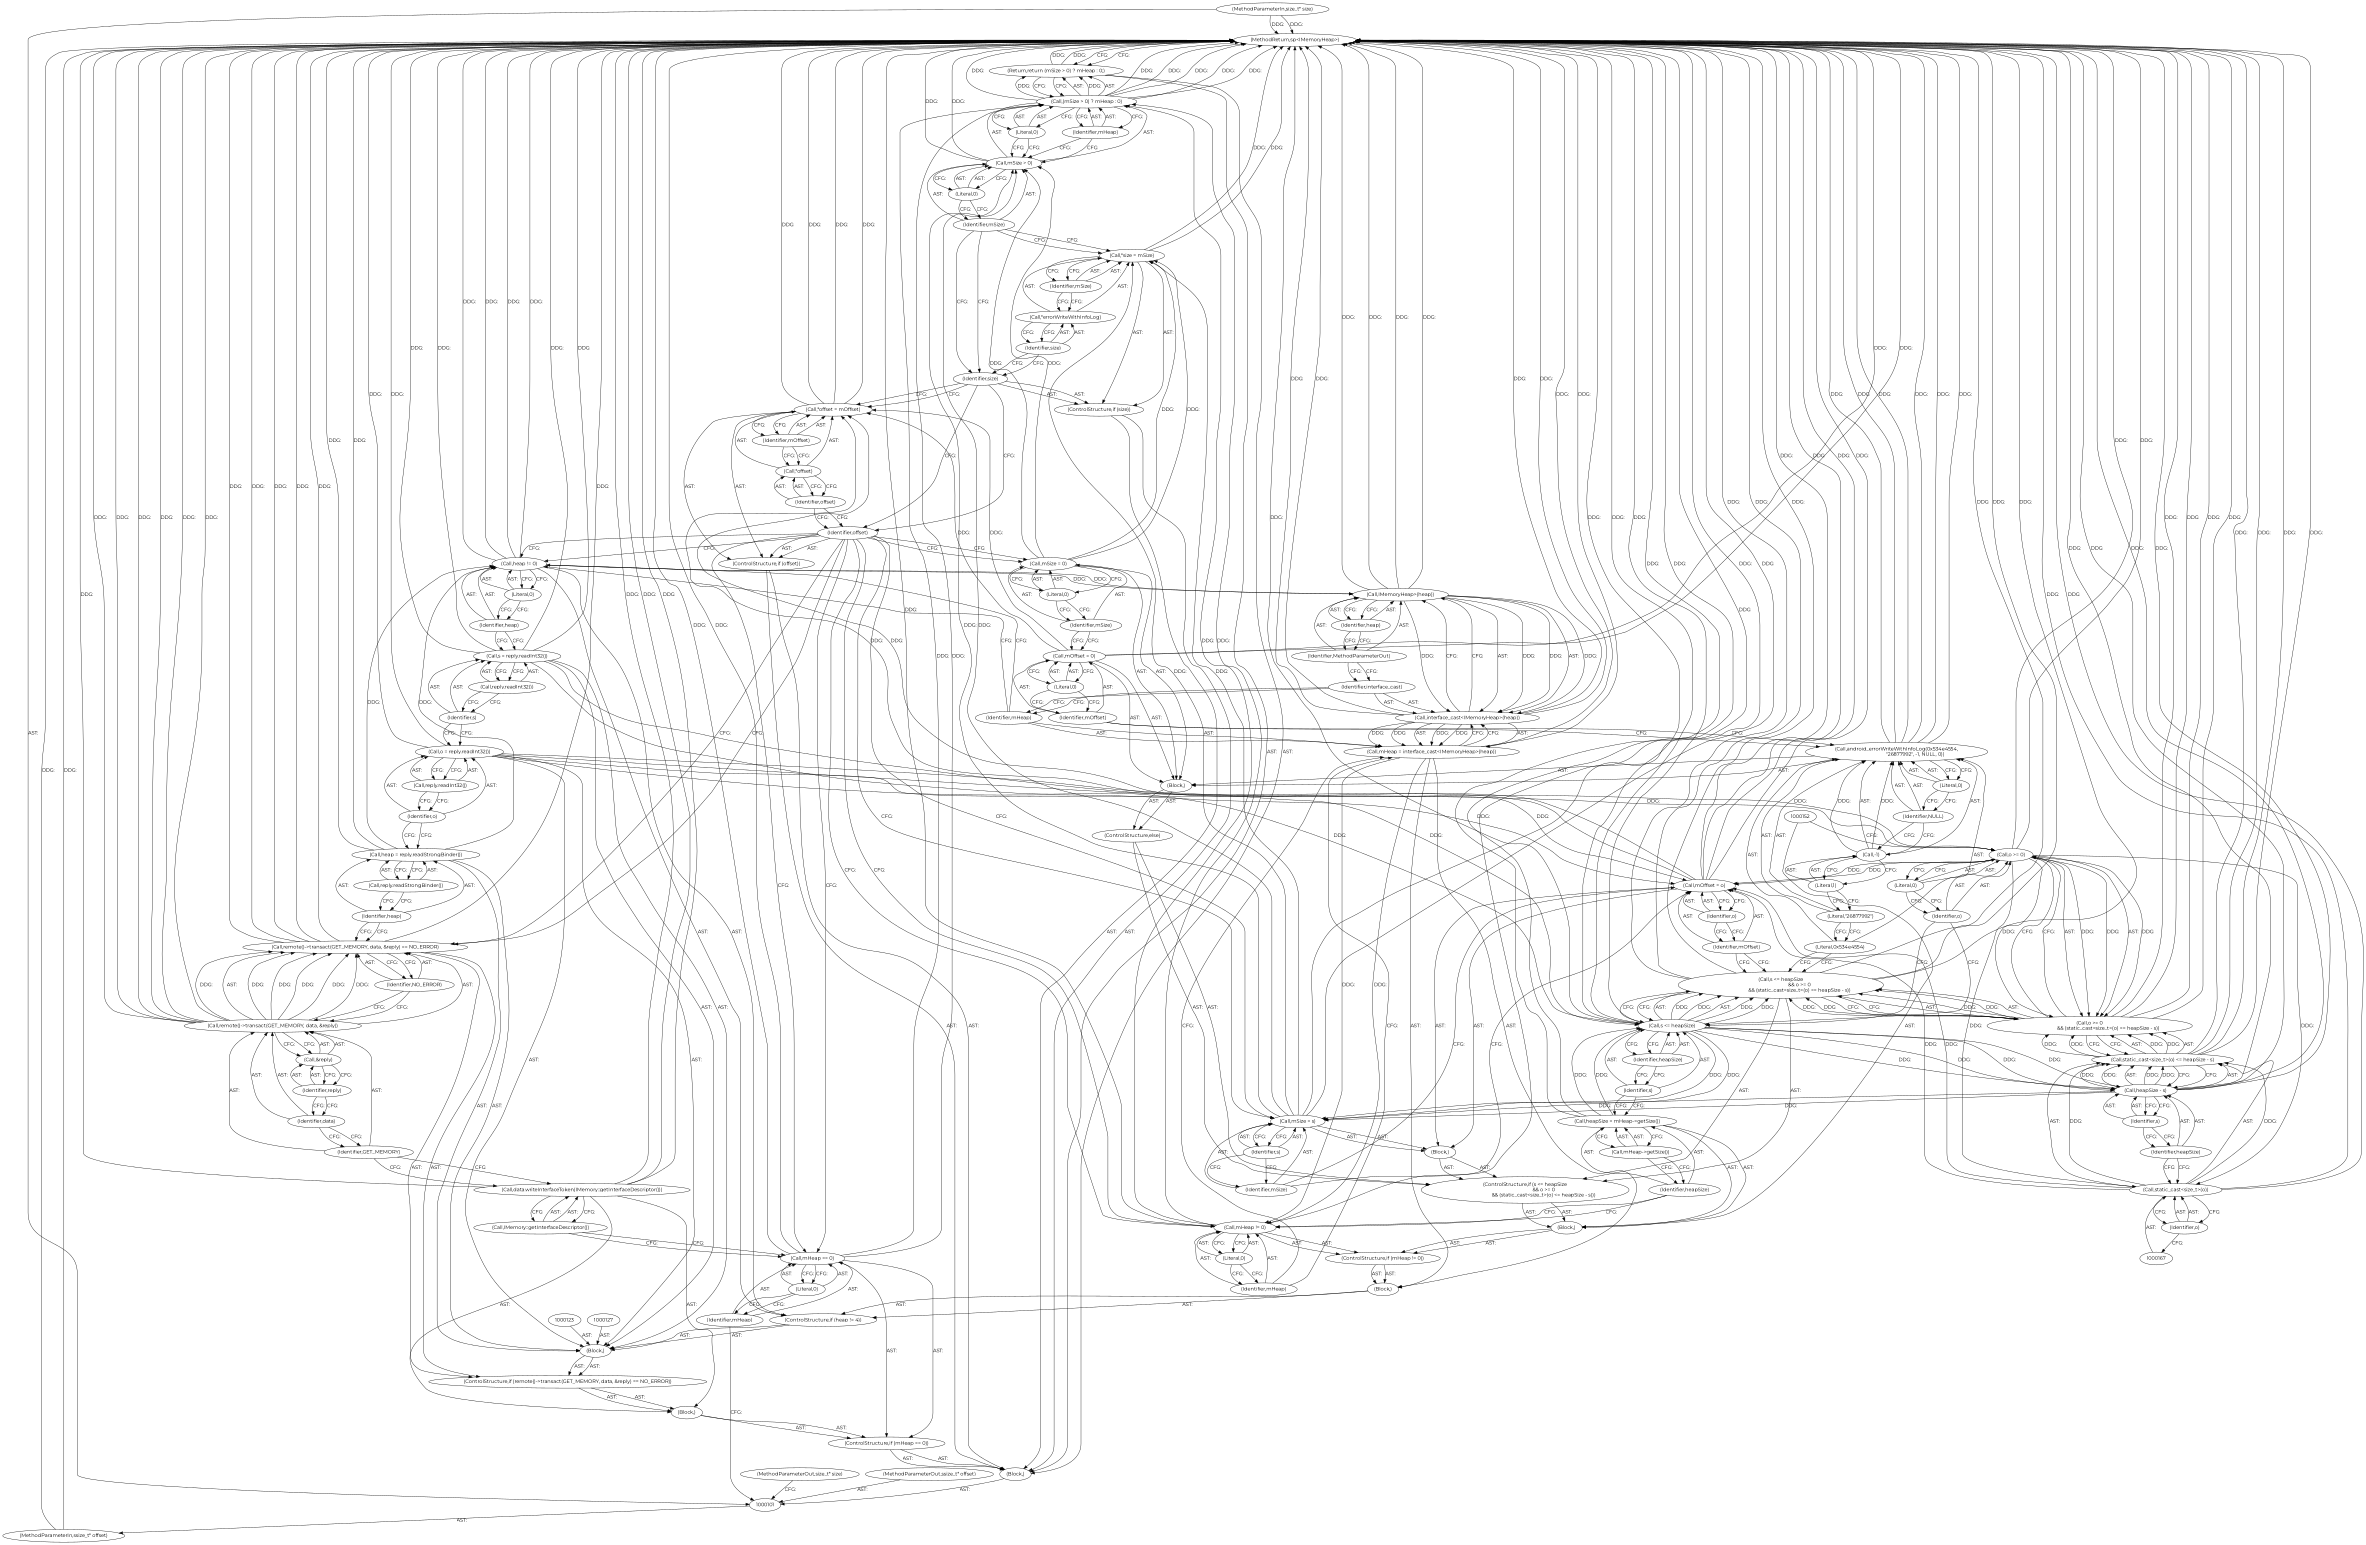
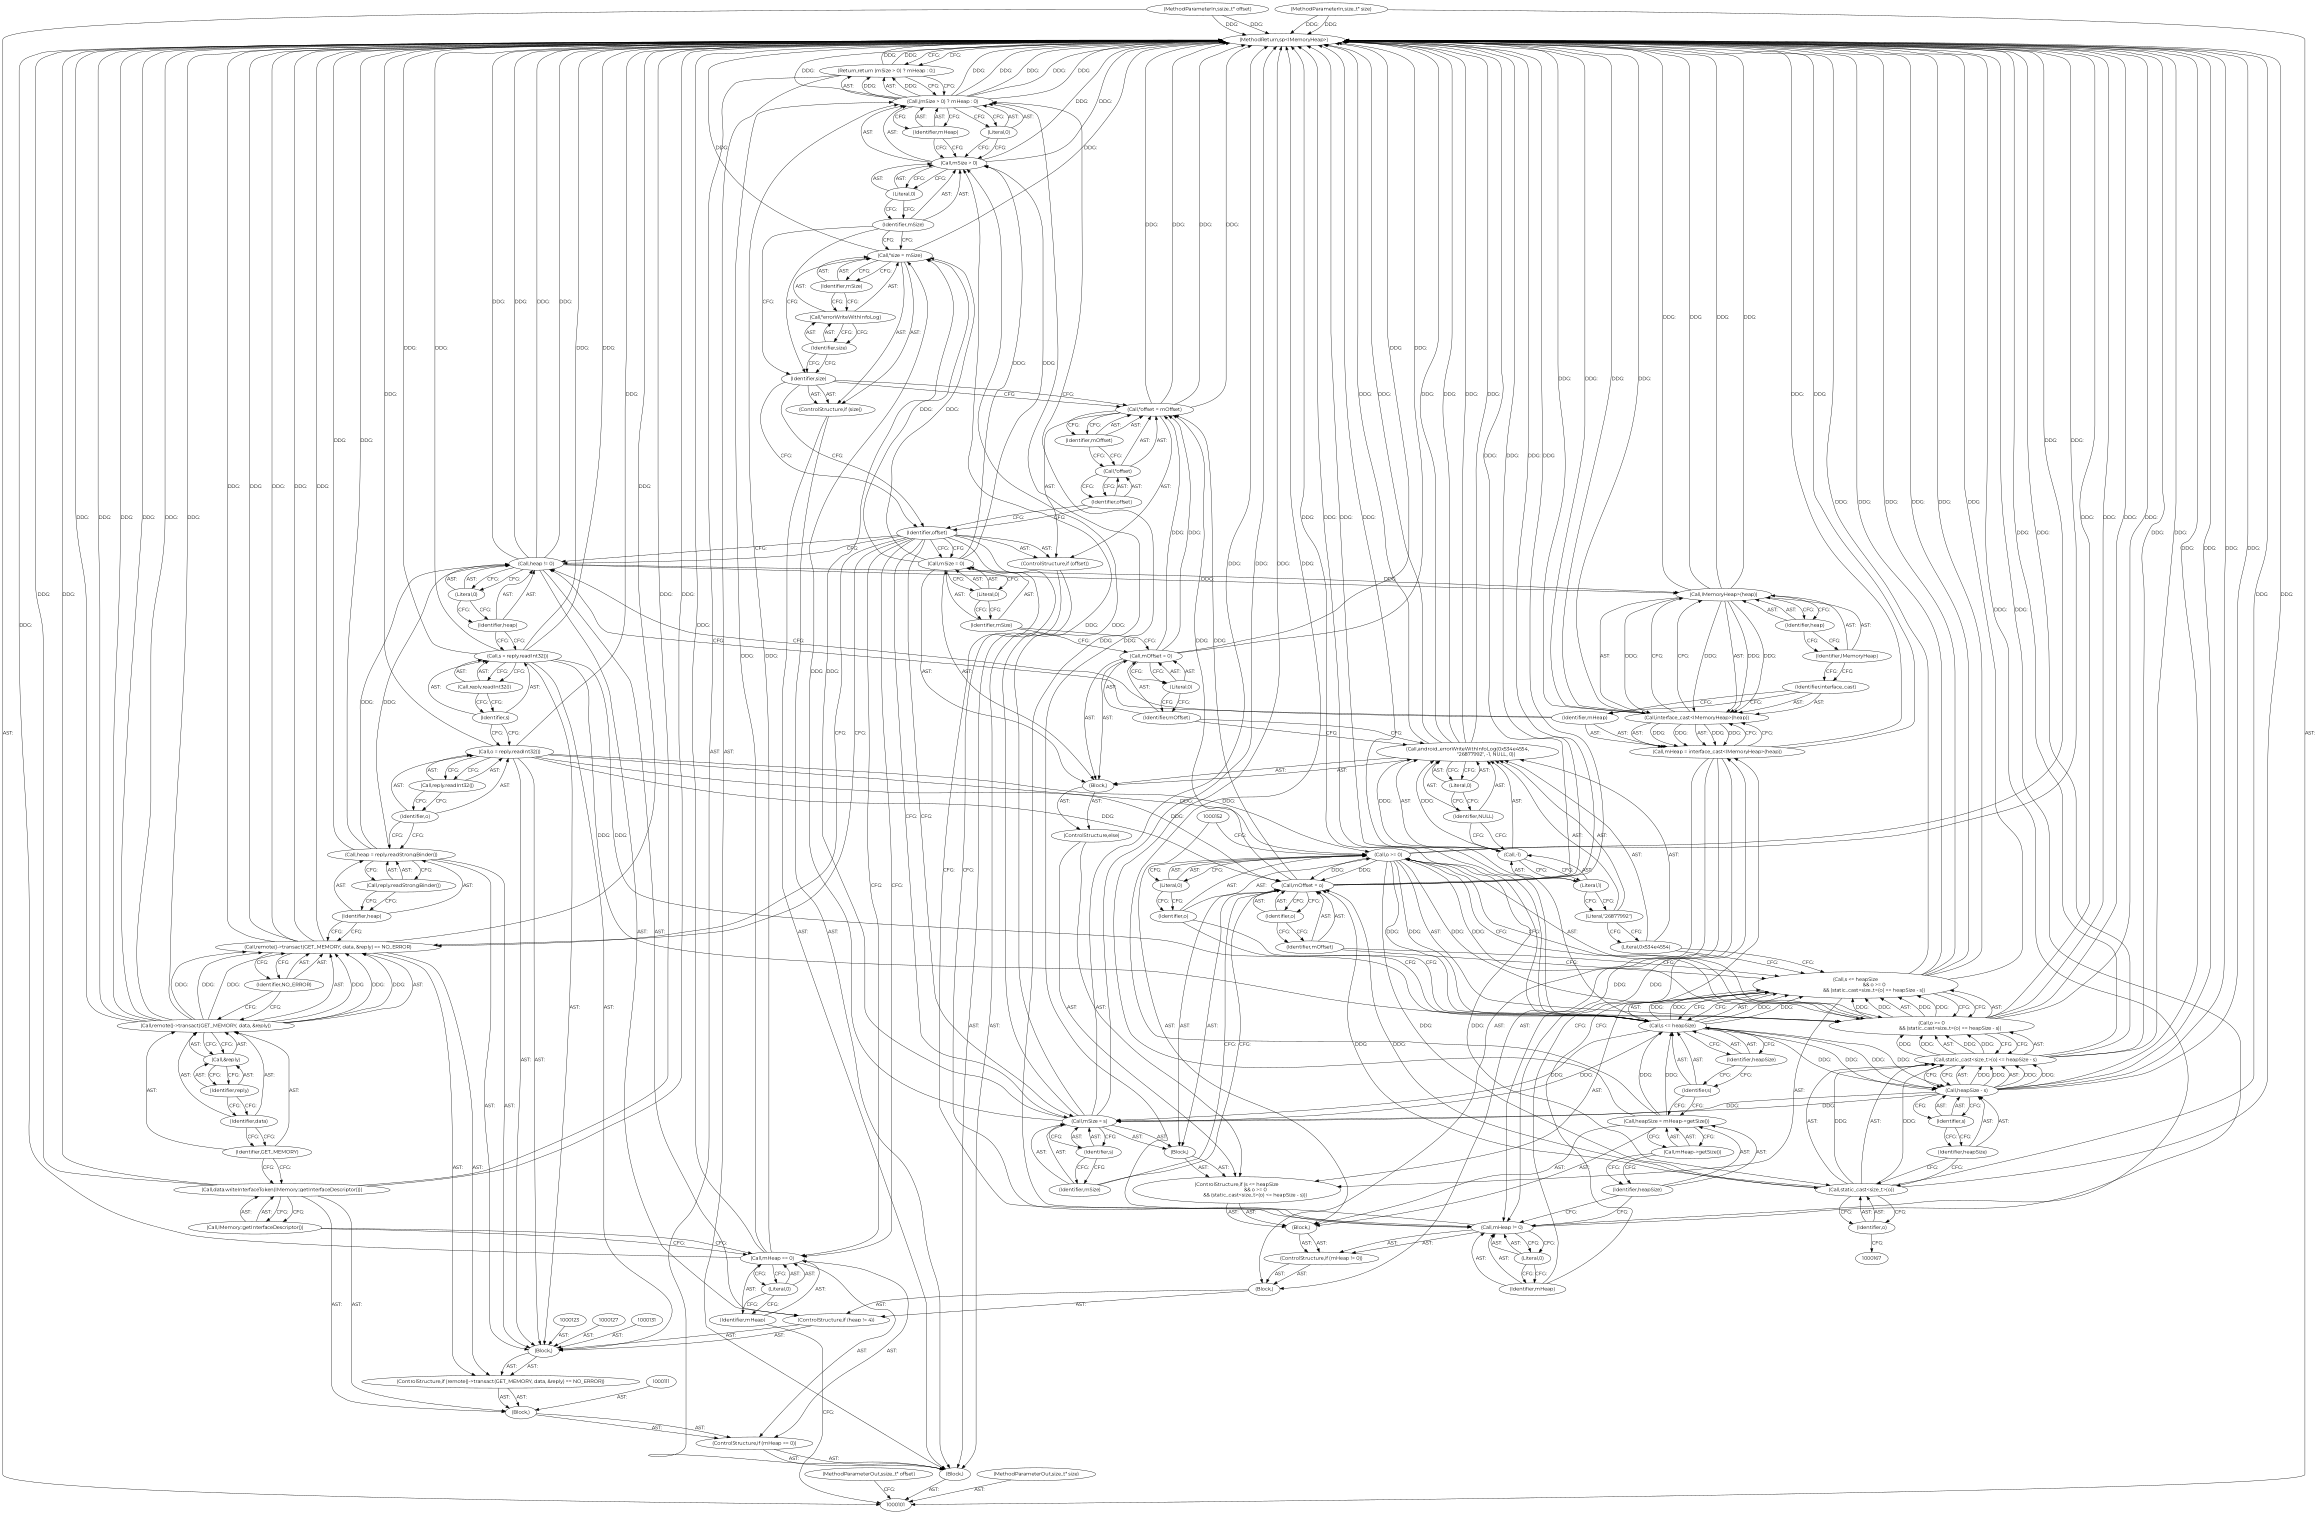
node "(Identifier,MethodParameterOut)": label "(Identifier,MethodParameterOut)" -> "(Identifier,IMemoryHeap)"
edge "1000167" -> "(Call,static_cast<size_t>(o))": removed, label "AST:"
node "1000131": added
node "1000111": added
edge "(MethodParameterOut,size_t* size)" -> "1000101": label "CFG: " -> "AST: "
edge "(MethodParameterOut,ssize_t* offset)" -> "1000101": label "AST: " -> "CFG: "
edge "1000101" -> "(MethodParameterIn,ssize_t* offset)": reversed
